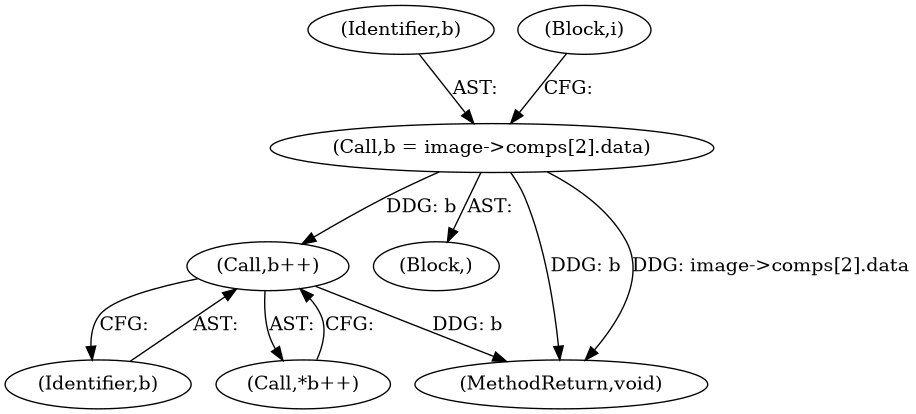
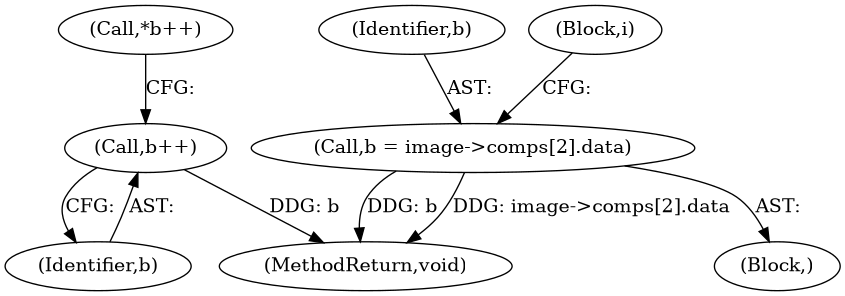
edge "(Call,b = image->comps[2].data)" -> "(Call,b++)": removed, label "DDG: b"
edge "(Call,b++)" -> "(Call,*b++)": removed, label "AST:"
